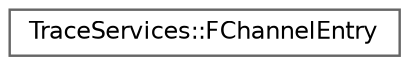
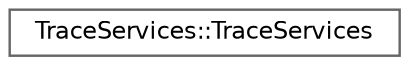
node "TraceServices::FChannelEntry": label "TraceServices::FChannelEntry" -> "TraceServices::TraceServices"
